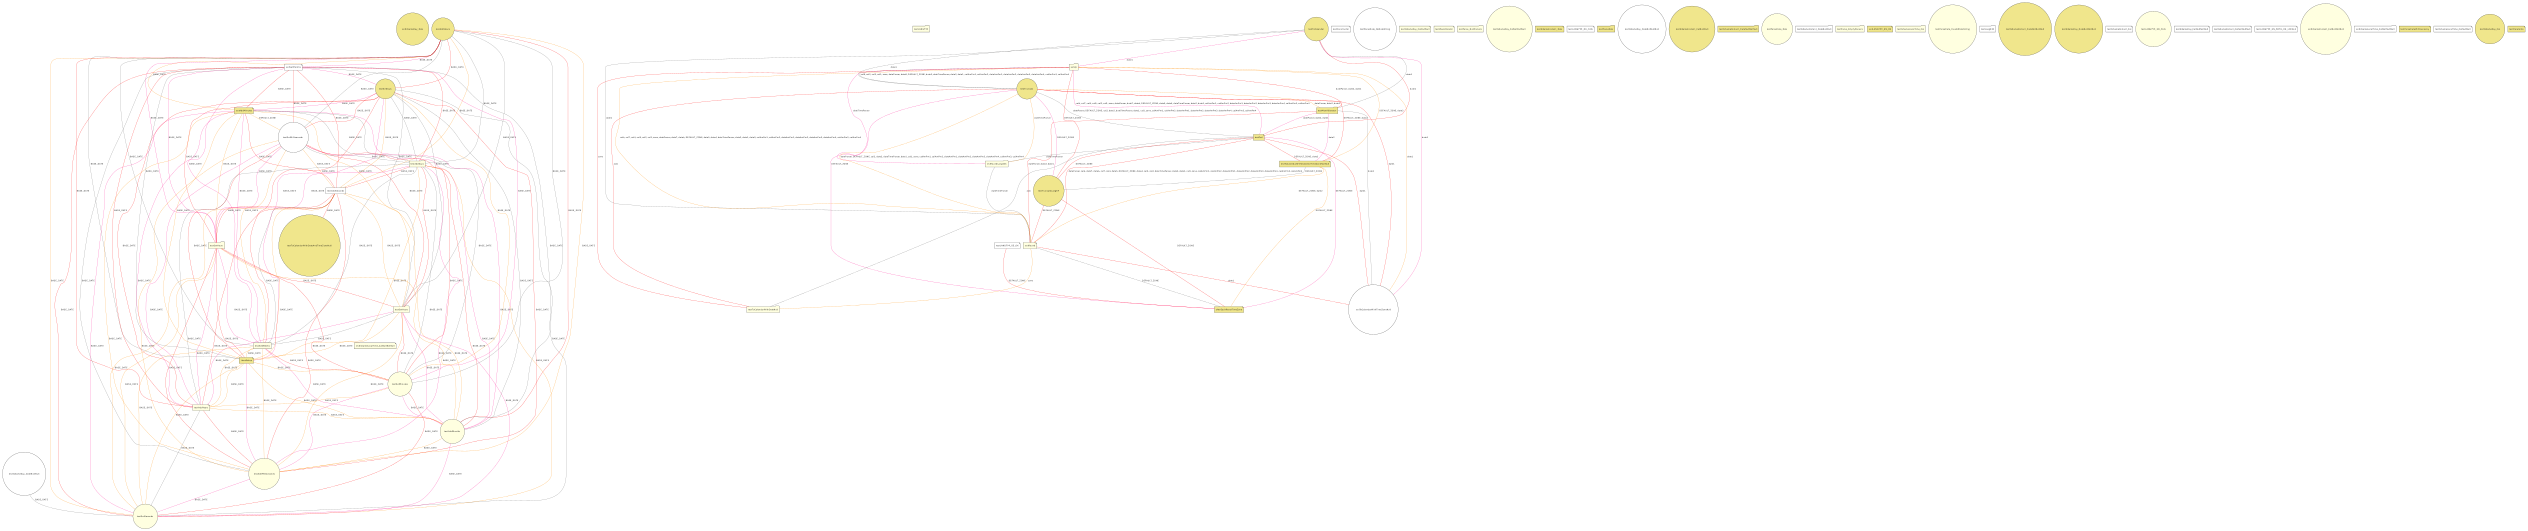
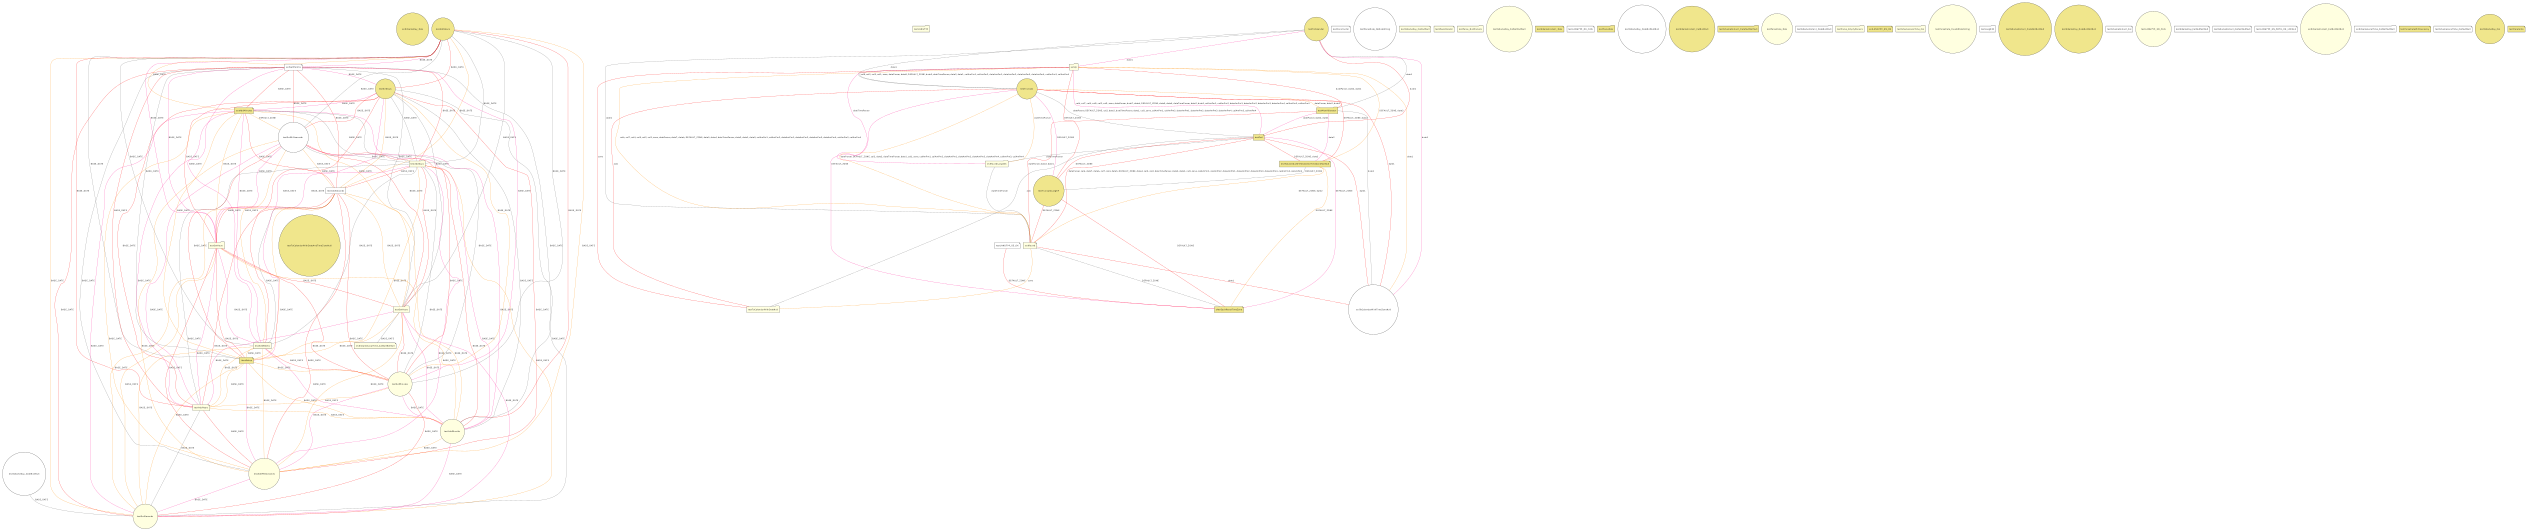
edge "testAddSeconds" -- "testToCalendarWithDateAndTimeZoneNull": now "testAddSeconds" -- "testSetMinutes"
edge "testSetYears" -- "testAddWeeks": now "testSetYears" -- "testIsSameLocalTime_CalNullNotNull"
